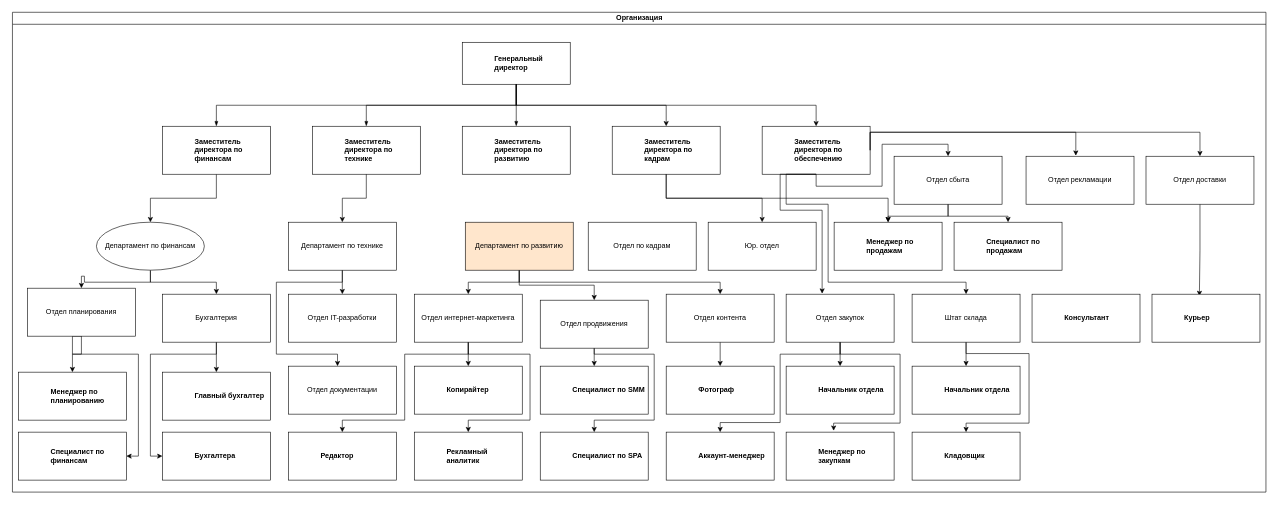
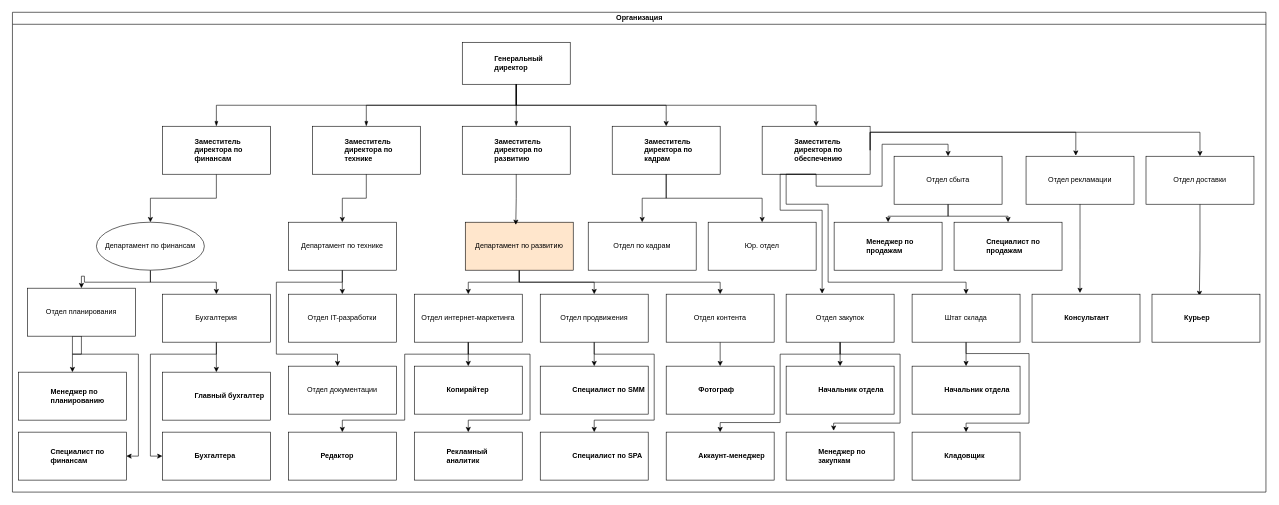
edge "Заместитель директора по кадрам" -> "Менеджер по продажам": now "Заместитель директора по кадрам" -> "Отдел по кадрам"
edge "Заместитель директора по развитию" -> "Департамент по развитию": added
edge "Отдел рекламации" -> "Консультант": added
node "Отдел продвижения": moved (594, 324) -> (594, 318)
